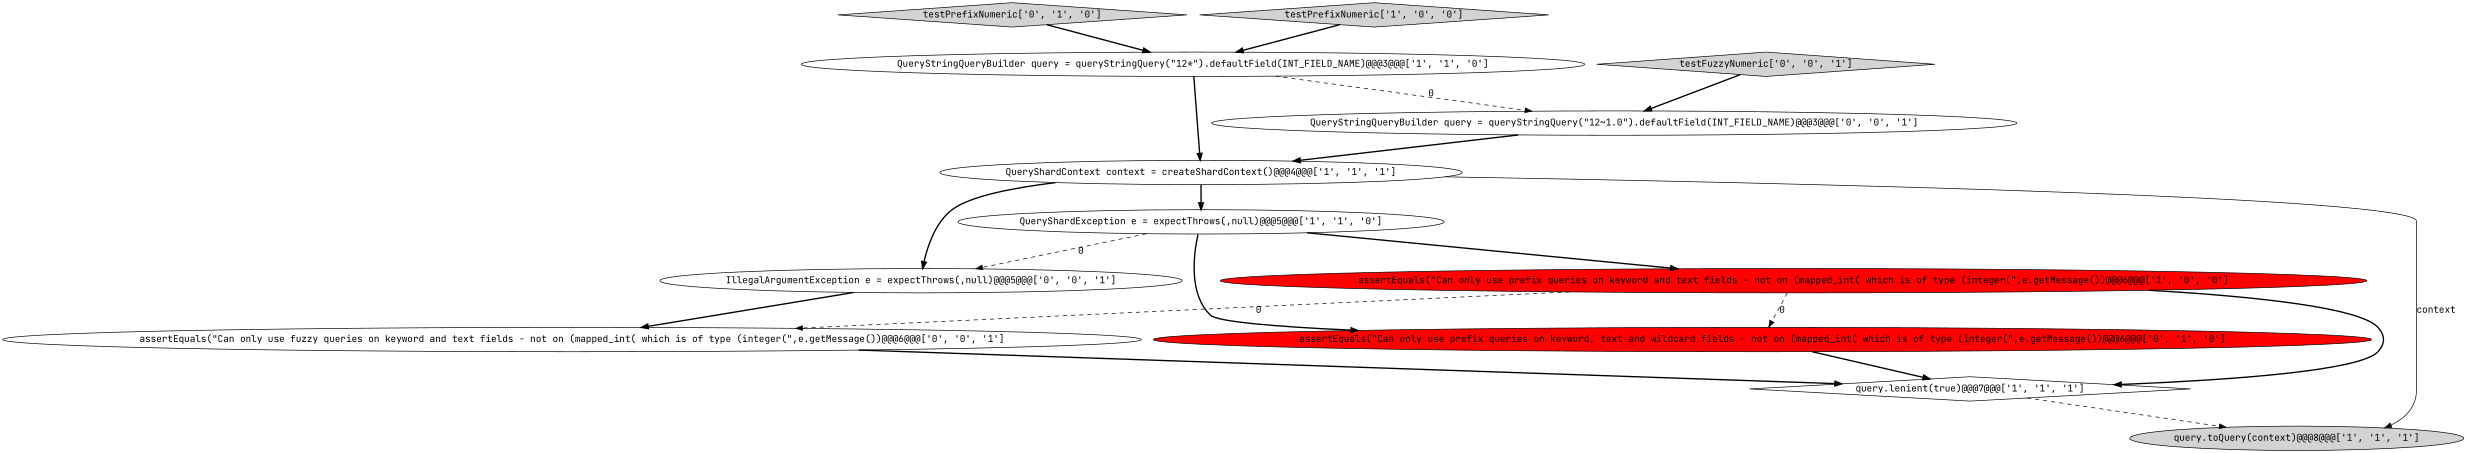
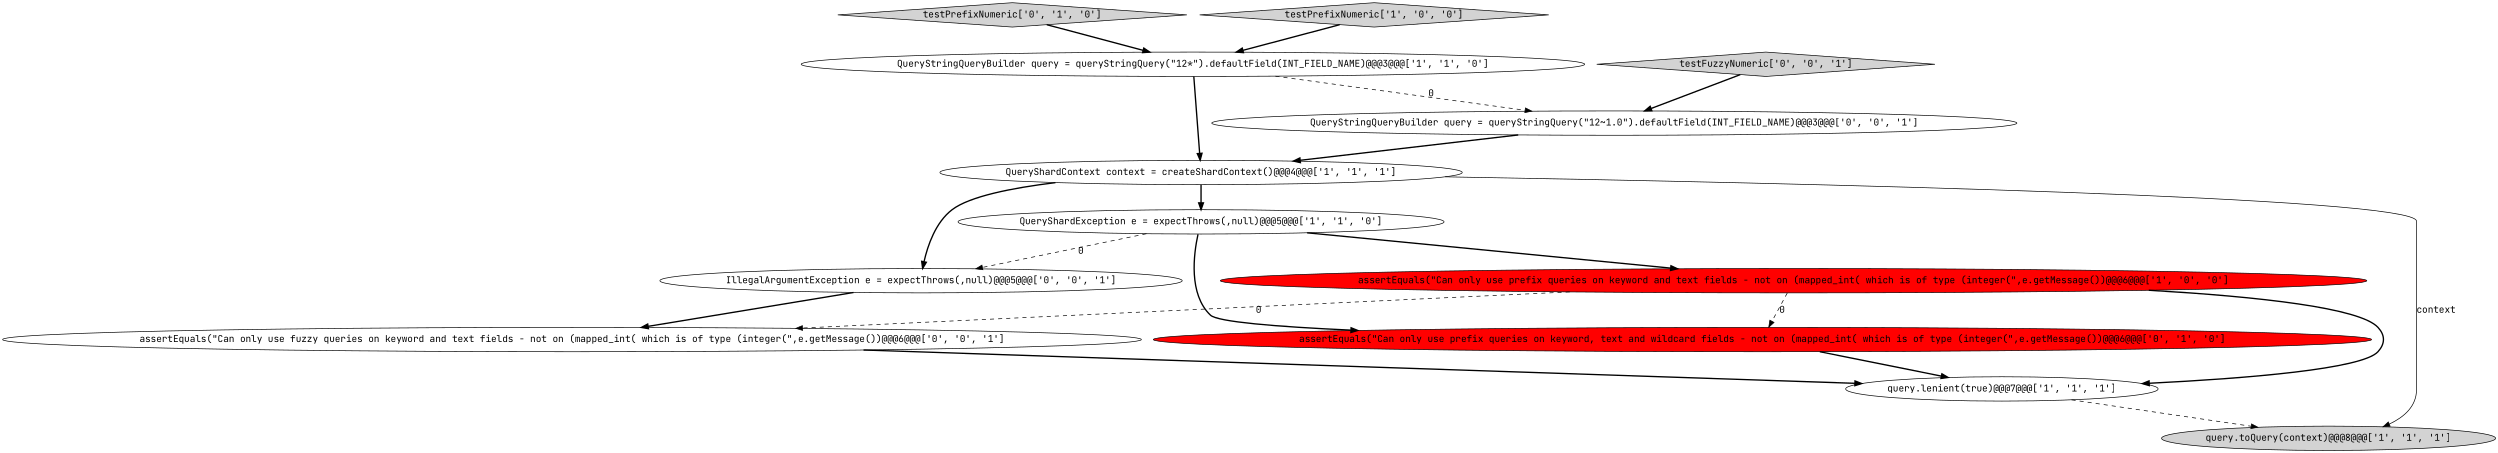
node "query.lenient(true)@@@7@@@['1', '1', '1']": shape diamond -> ellipse
